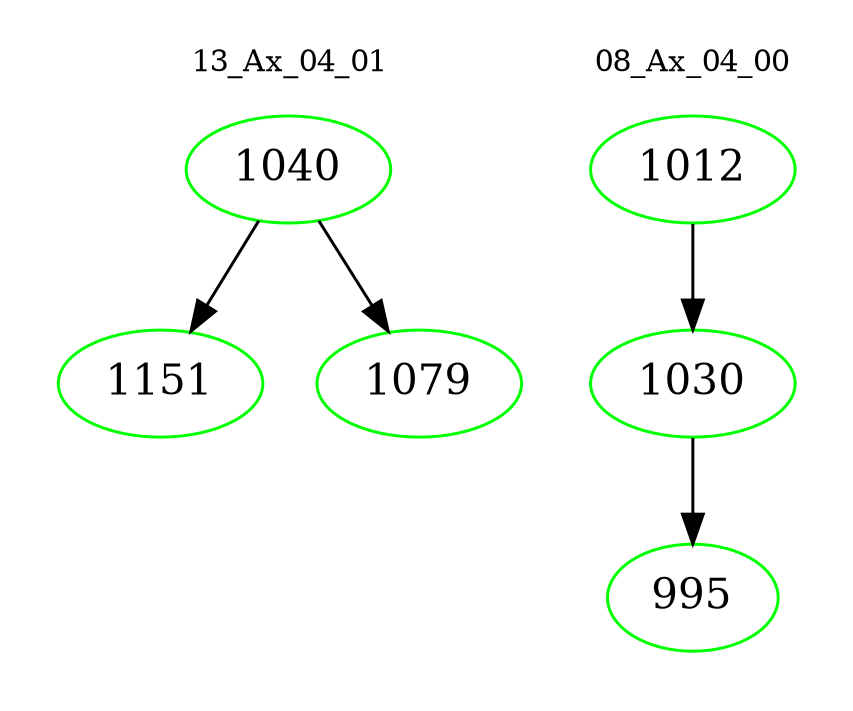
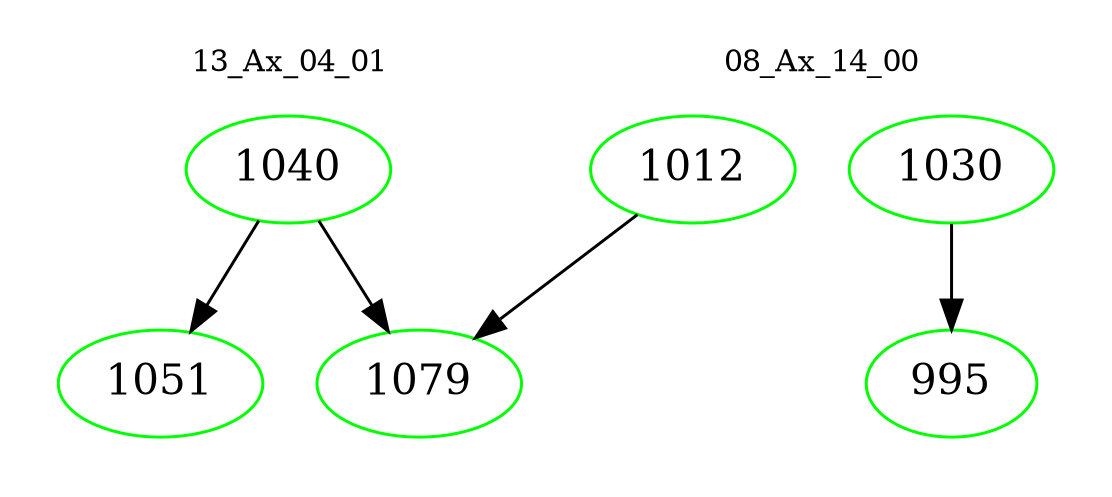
cluster "08_Ax_04_00": label "08_Ax_04_00" -> "08_Ax_14_00"
edge "1012" -> "1030": now "1012" -> "1079"
node "1151": label "1151" -> "1051"
